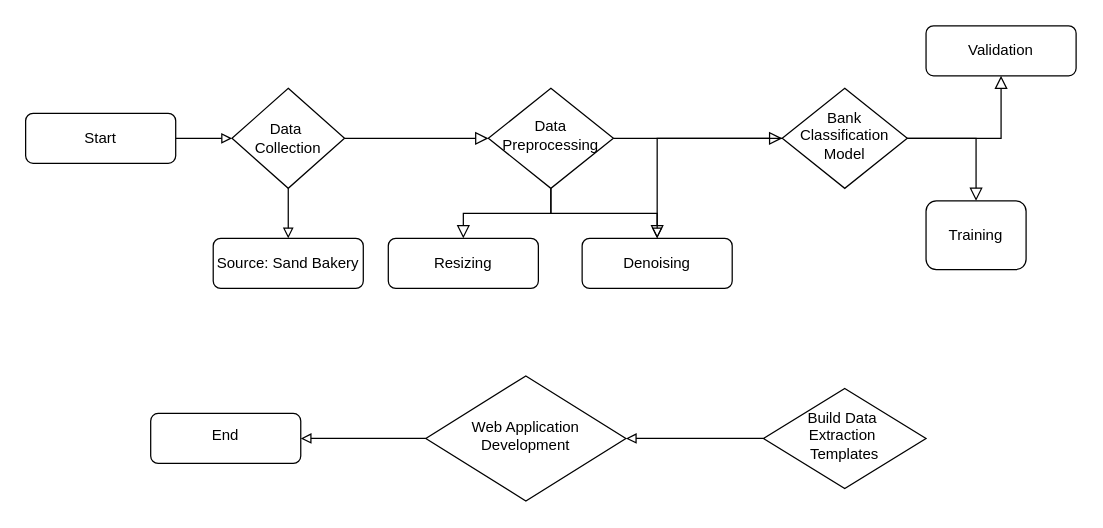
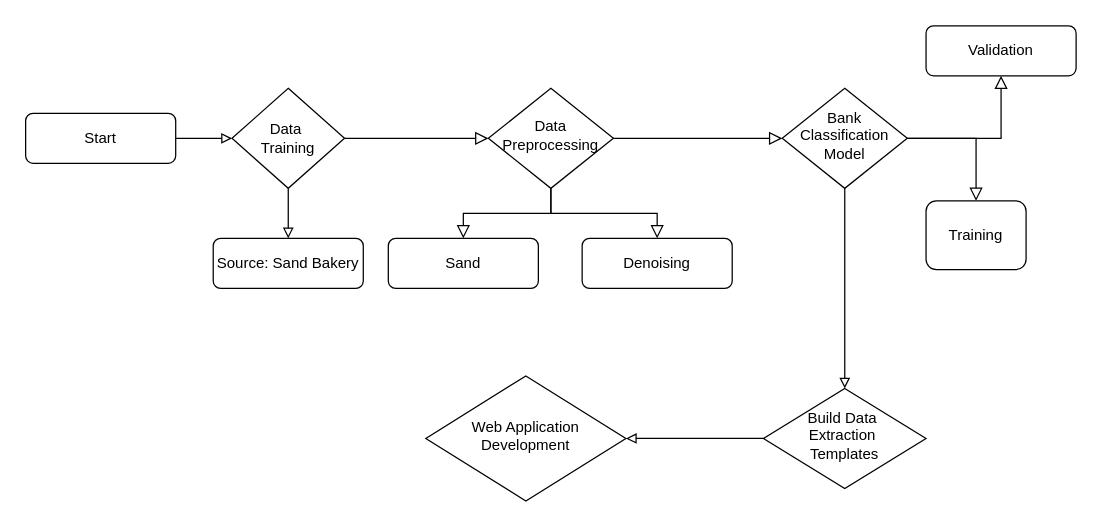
node "Data Collection": label "Data Collection" -> "Data Training"
edge "Bank Classification Model" -> "Denoising": now "Bank Classification Model" -> "Build Data Extraction Templates"
node "Resizing": label "Resizing" -> "Sand"
node "End": removed
edge "Web Application Development" -> "End": removed
